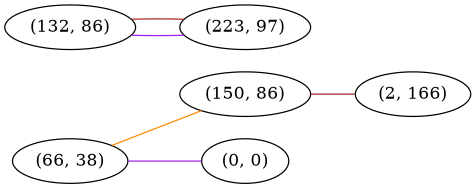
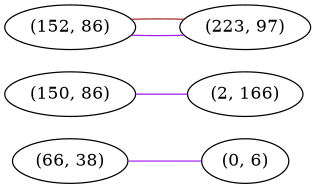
node "(132, 86)": label "(132, 86)" -> "(152, 86)"
edge "(150, 86)" -- "(2, 166)": color brown -> purple
edge "(150, 86)" -- "(66, 38)": removed
node "(0, 0)": label "(0, 0)" -> "(0, 6)"
